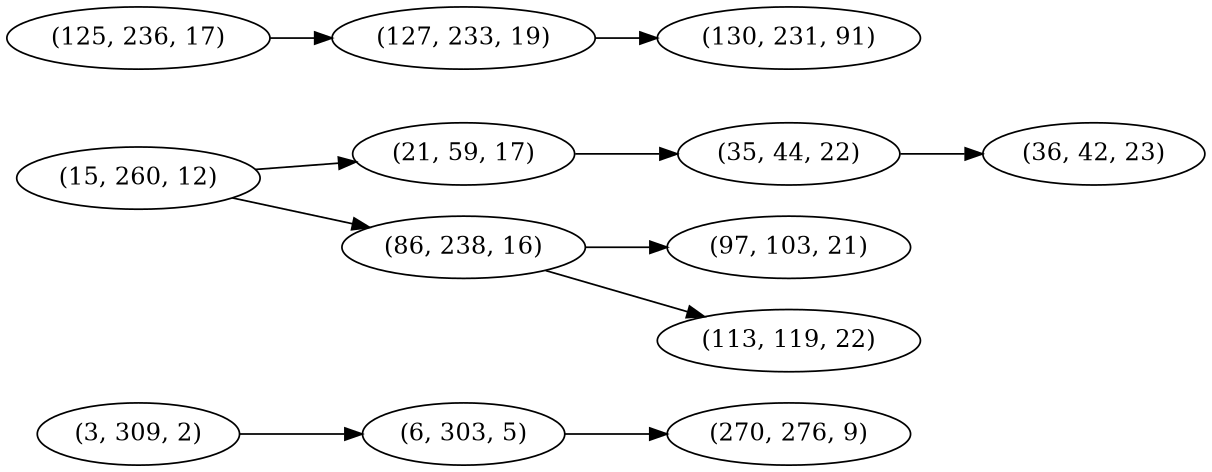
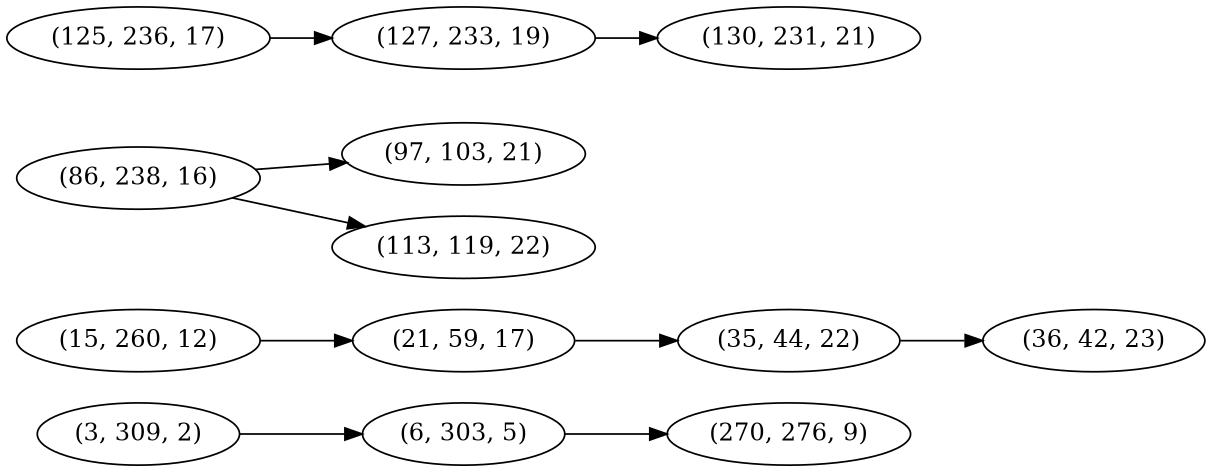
node "(130, 231, 91)": label "(130, 231, 91)" -> "(130, 231, 21)"
edge "(15, 260, 12)" -> "(86, 238, 16)": removed
